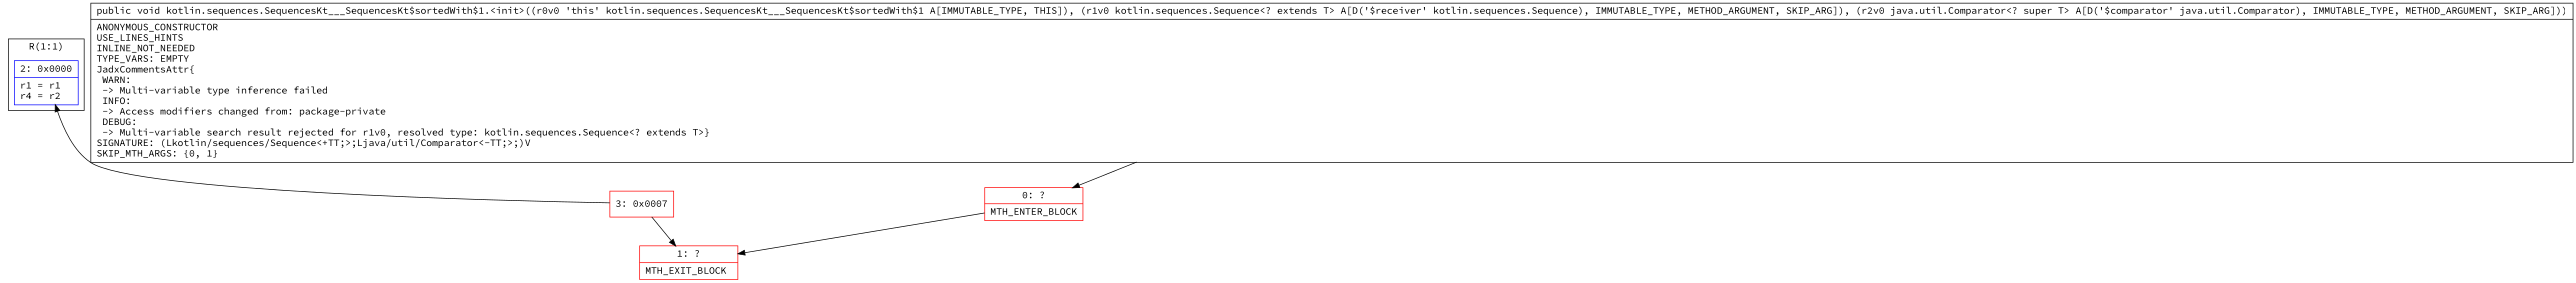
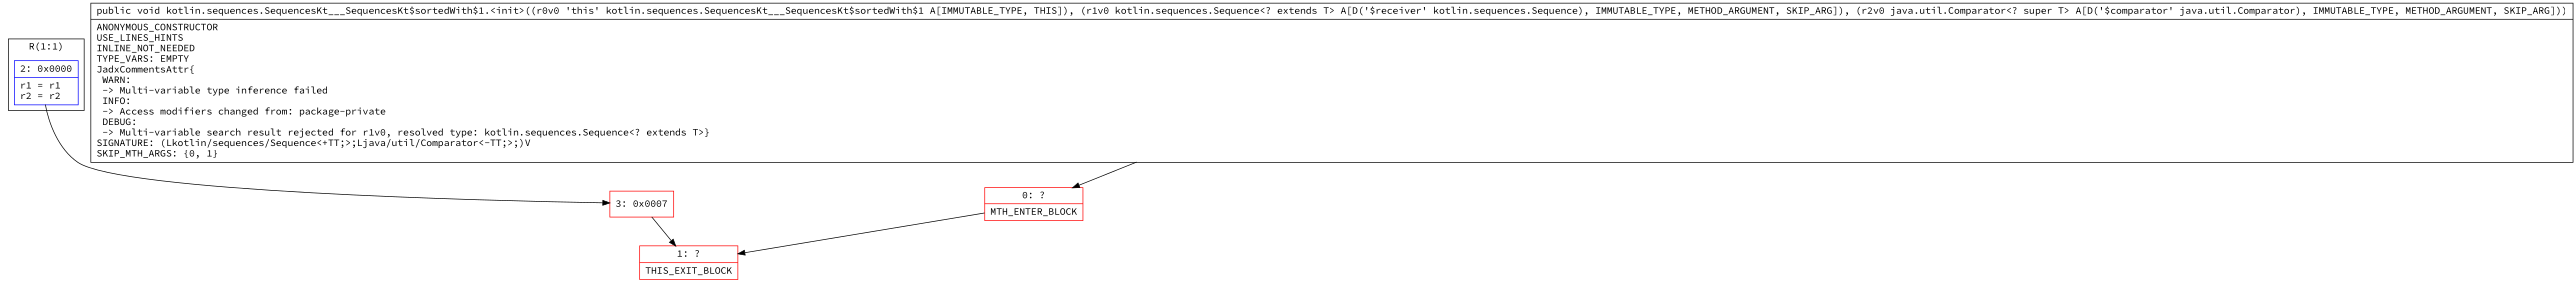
node "2: 0x0000": text "r4 = r2" -> "r2 = r2"
edge "3: 0x0007" -> "2: 0x0000": reversed
node "1: ?": text "MTH_EXIT_BLOCK" -> "THIS_EXIT_BLOCK"
